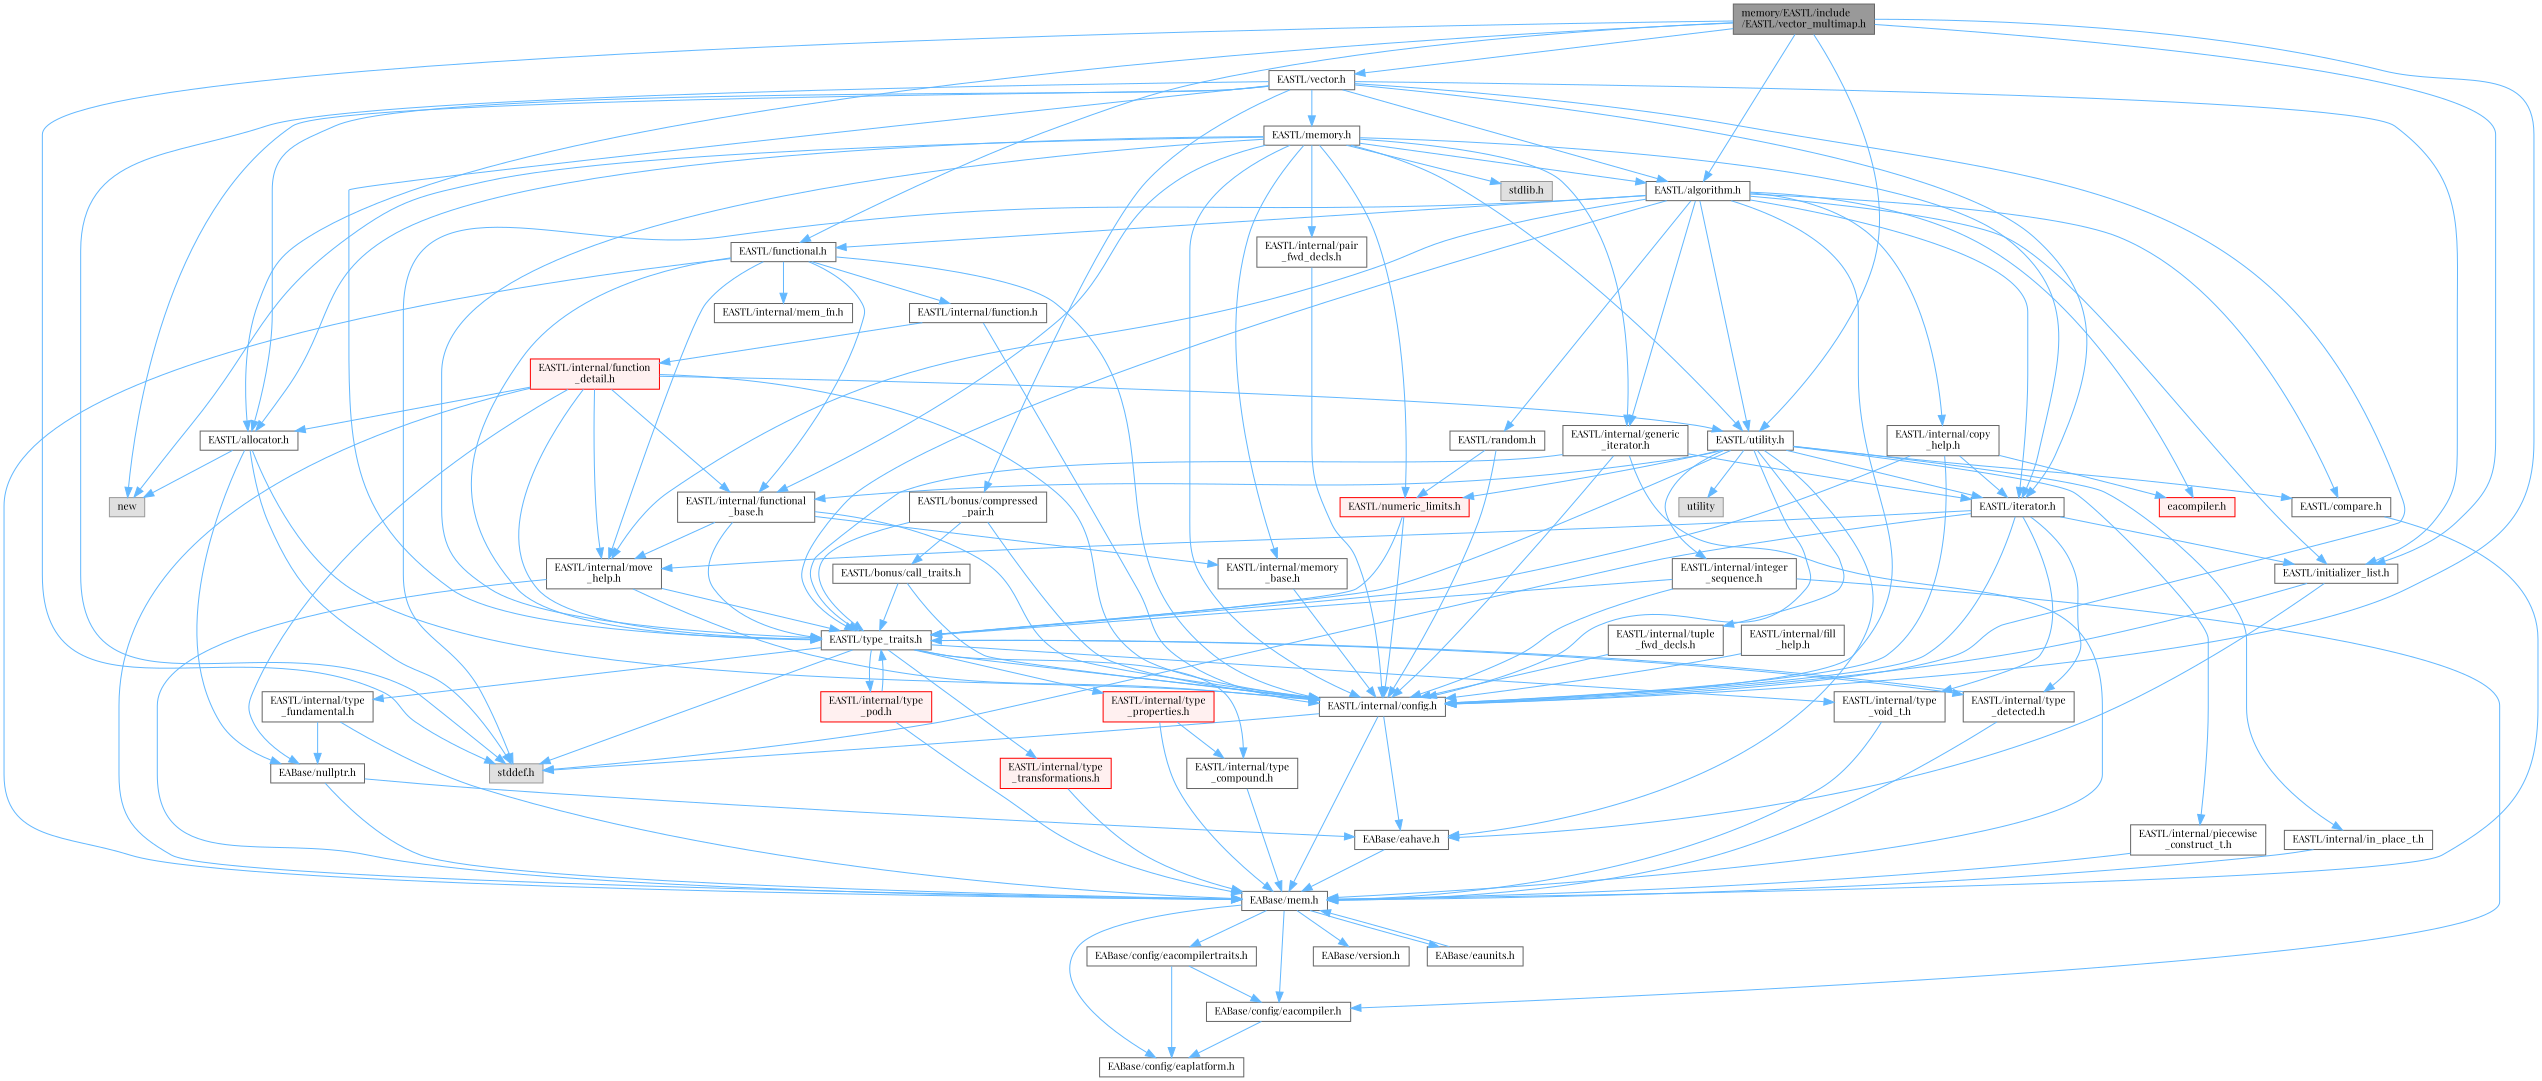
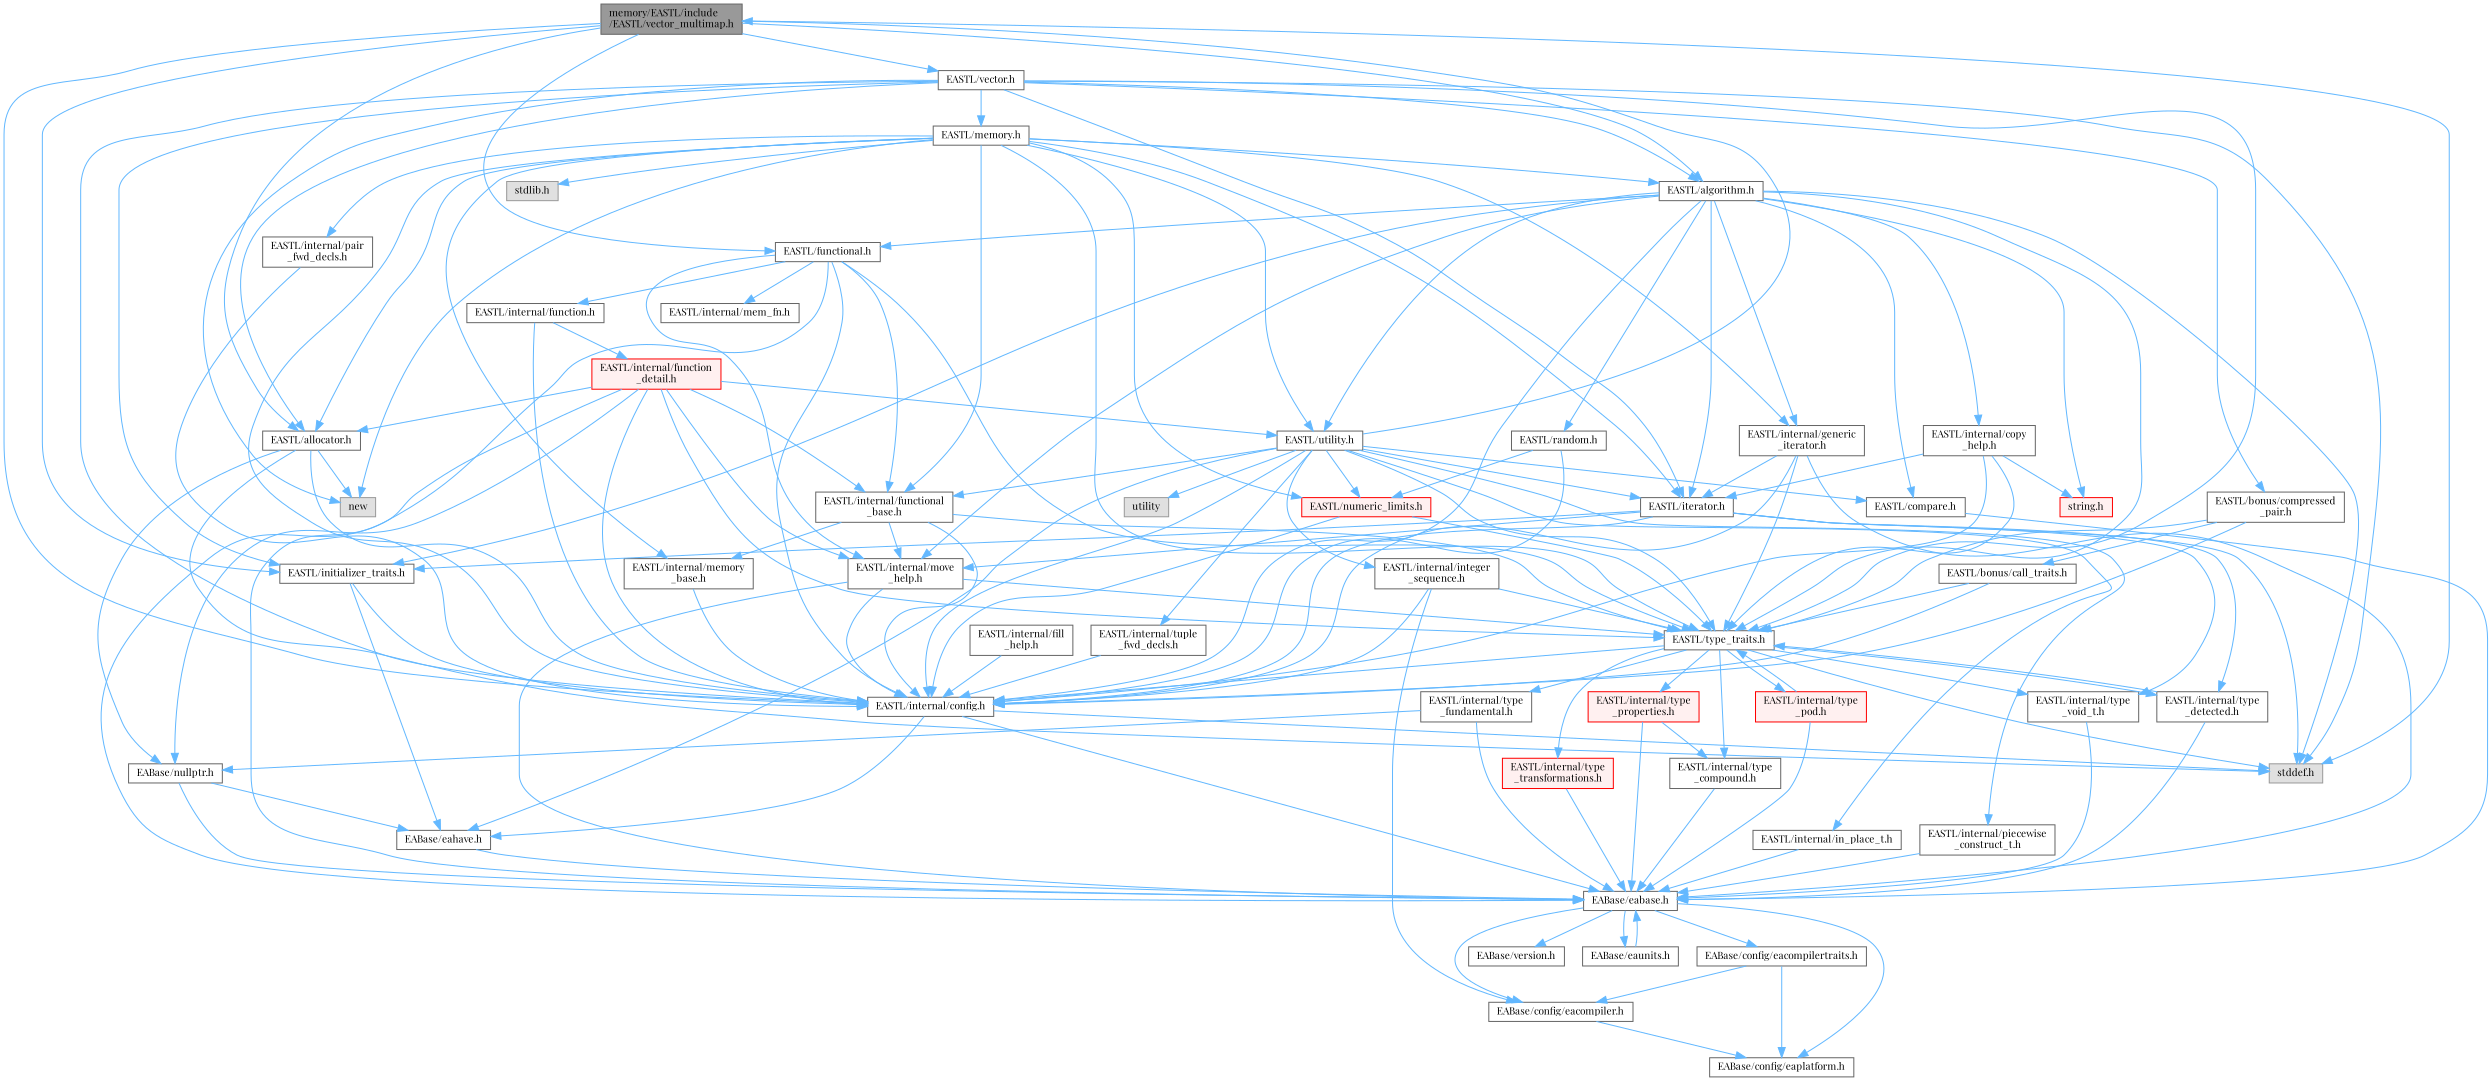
edge "memory/EASTL/include /EASTL/vector_multimap.h" -> "EASTL/utility.h": reversed
node "eacompiler.h": label "eacompiler.h" -> "string.h"
node "EASTL/initializer_list.h": label "EASTL/initializer_list.h" -> "EASTL/initializer_traits.h"
node "EABase/mem.h": label "EABase/mem.h" -> "EABase/eabase.h"
